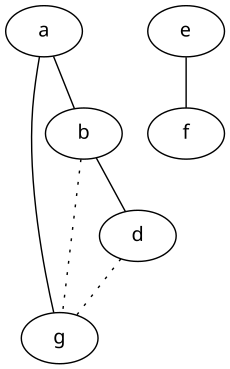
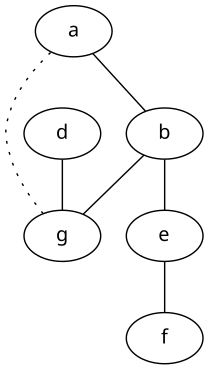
edge "a" -- "g": style solid -> dotted
edge "b" -- "d": now "b" -- "e"
edge "b" -- "g": style dotted -> solid
edge "d" -- "g": style dotted -> solid
